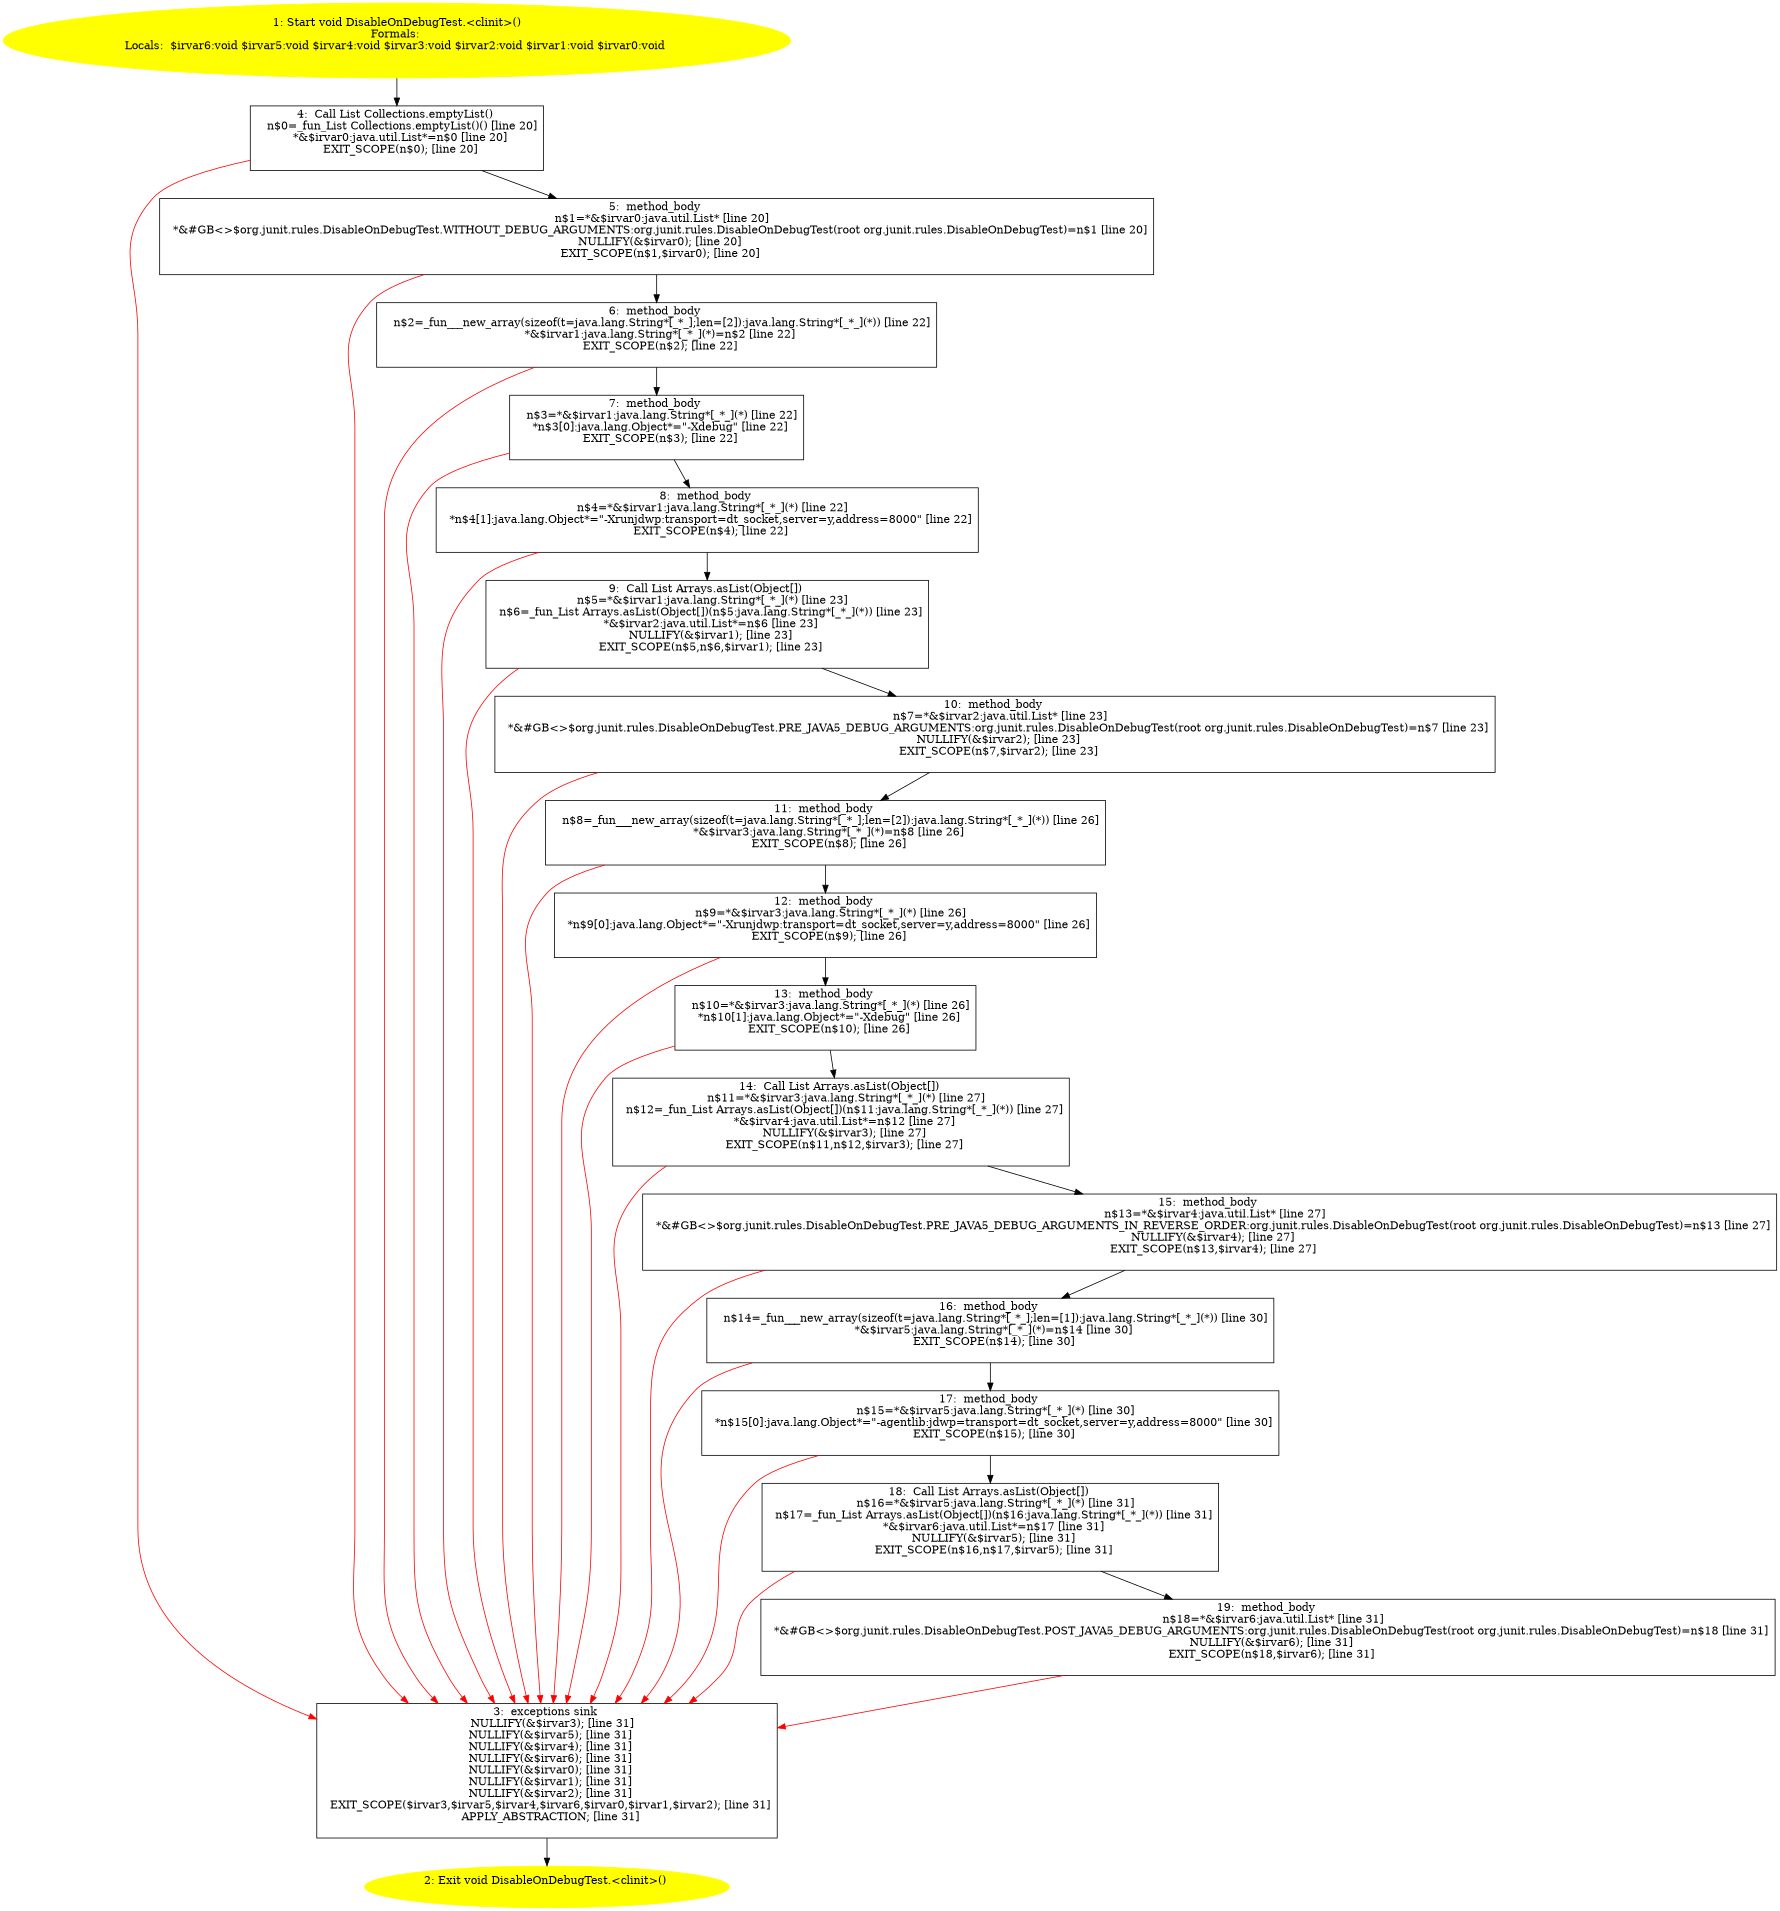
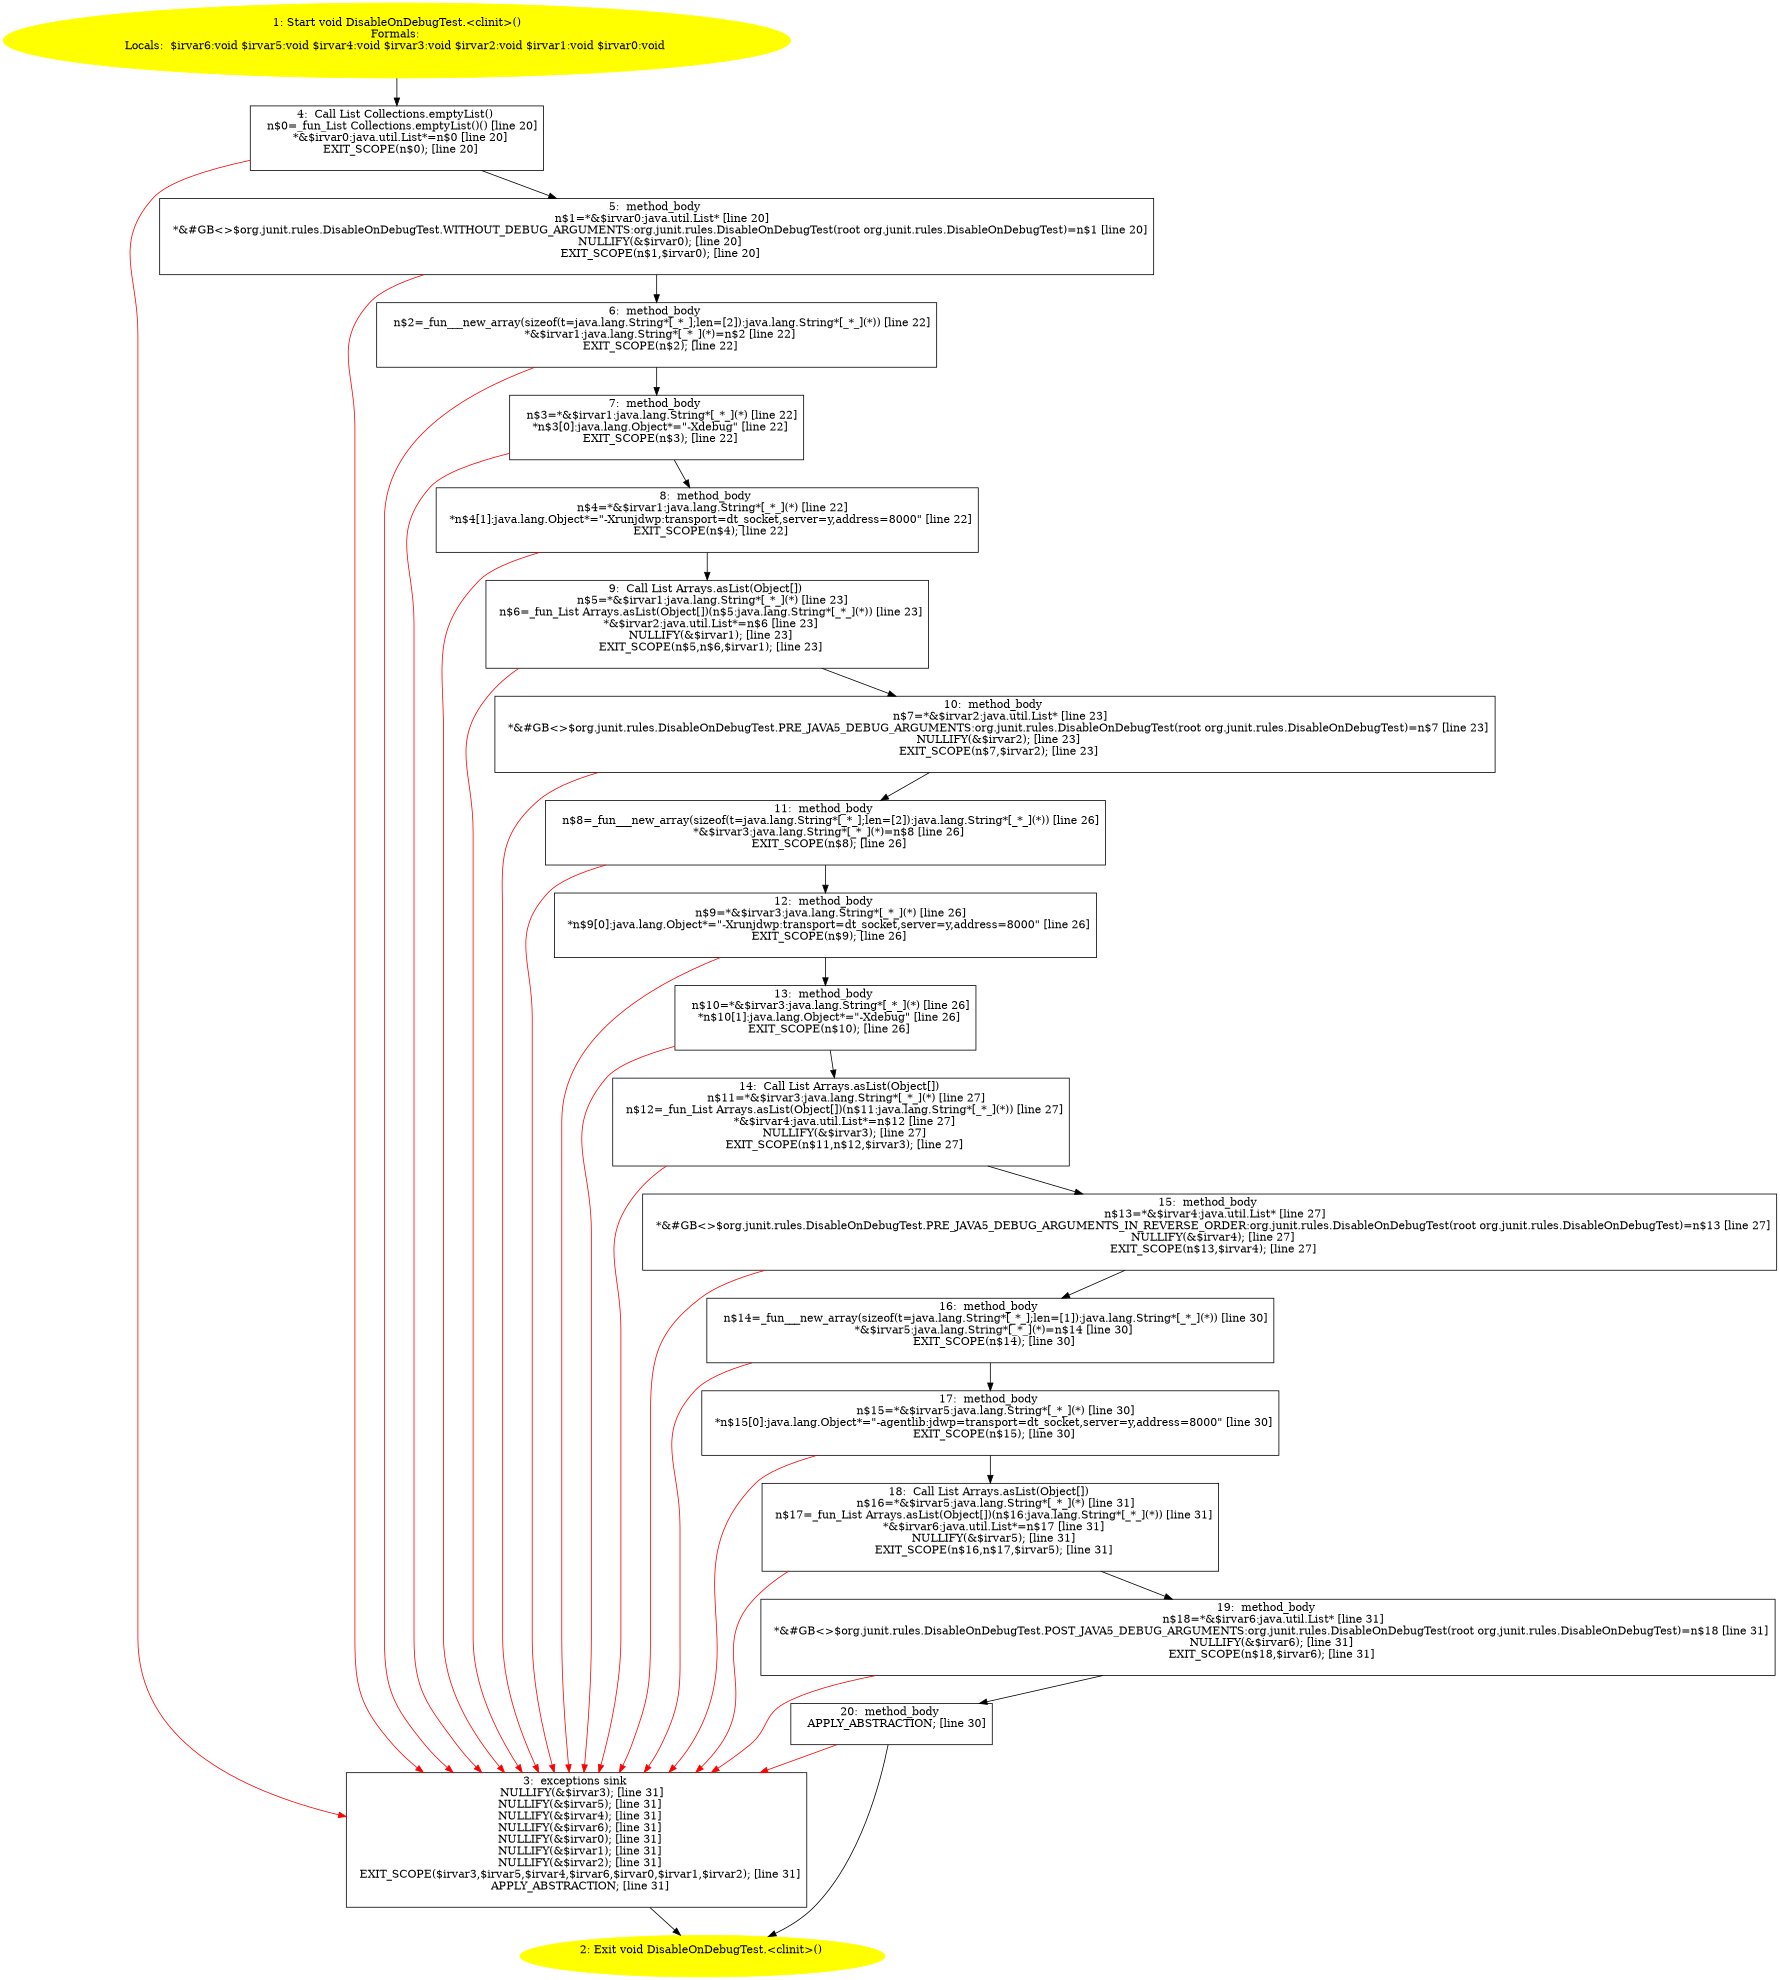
node "20:  method_body APPLY_ABSTRACTION; [line 30]": added
